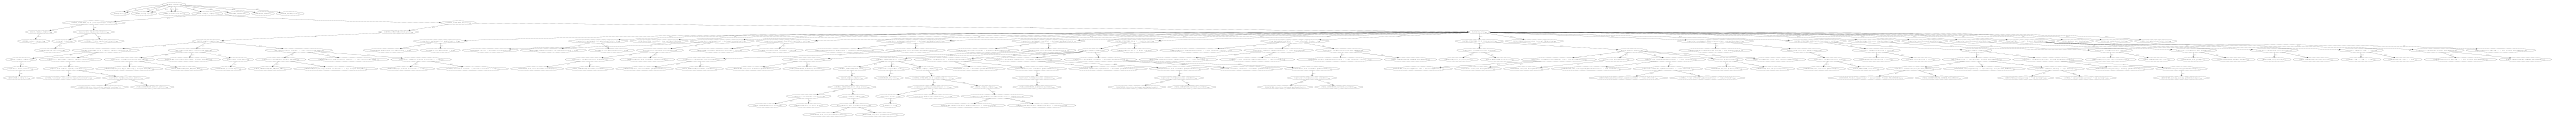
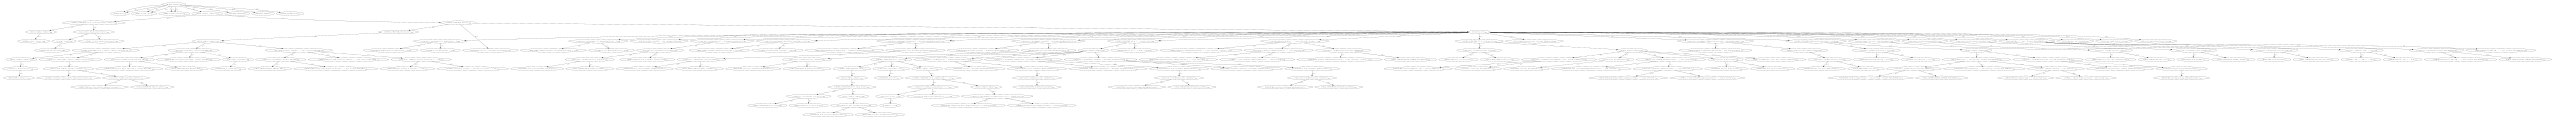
edge "(<operator>.assignment,ret = statement.execute(sql))" -> "(IDENTIFIER,ret,ret = statement.execute(sql))": now "(CONTROL_STRUCTURE,TRY,try)" -> "(IDENTIFIER,ret,ret = statement.execute(sql))"
